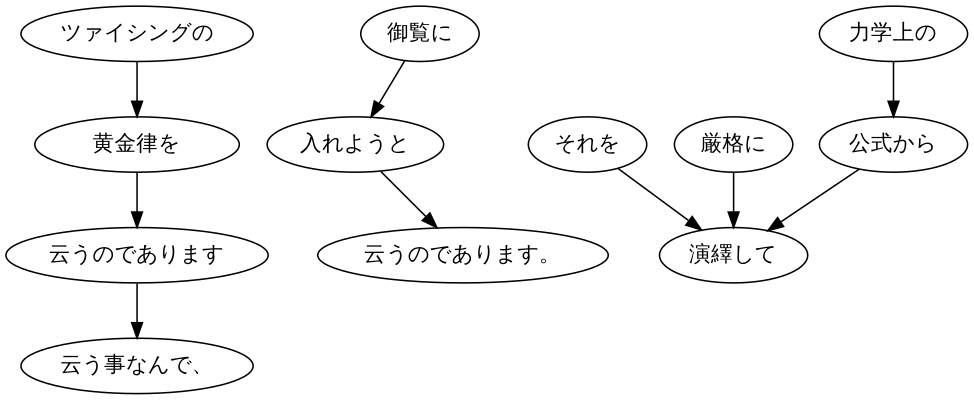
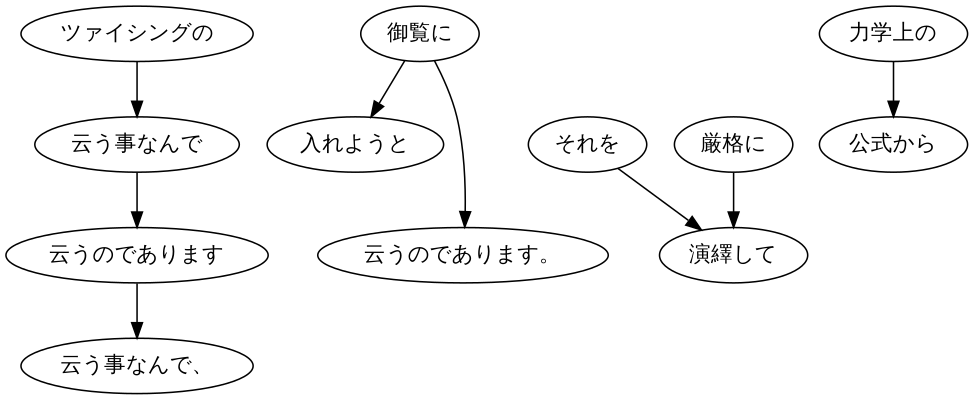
node "黄金律を": label "黄金律を" -> "云う事なんで"
edge "入れようと" -> "云うのであります。": now "御覧に" -> "云うのであります。"
edge "公式から" -> "演繹して": removed
